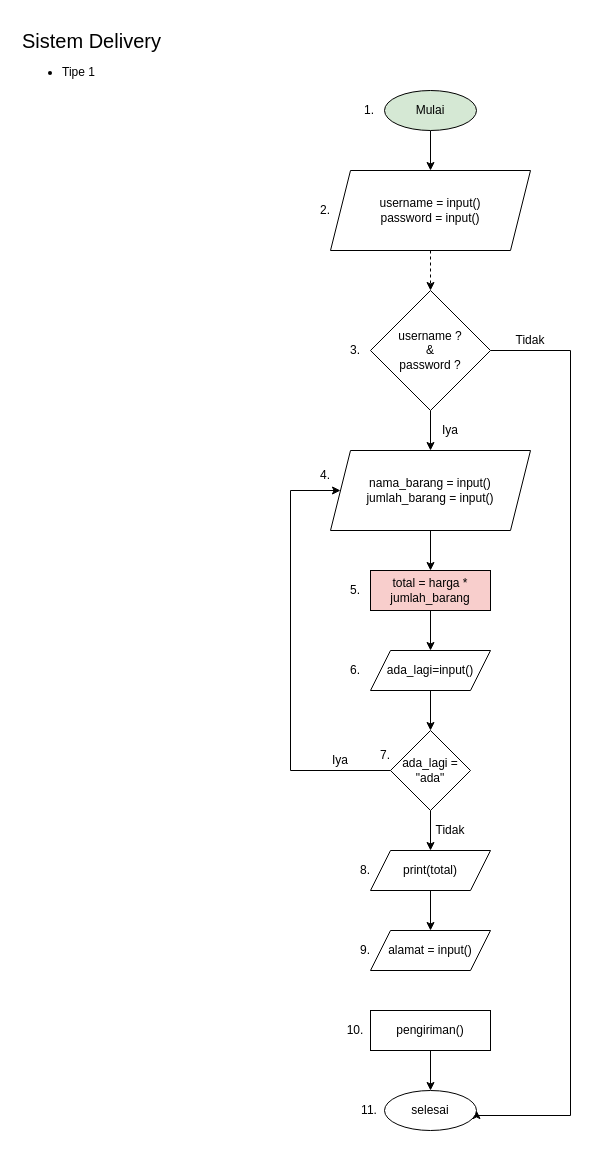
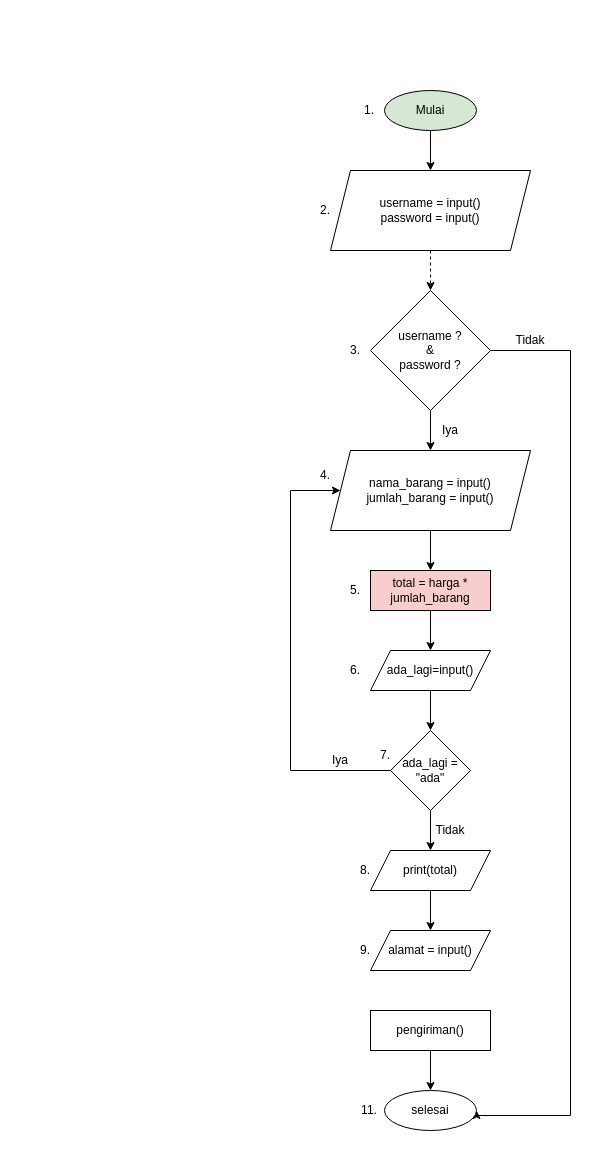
node "Sistem Delivery Tipe 1": removed
node "10.": removed
